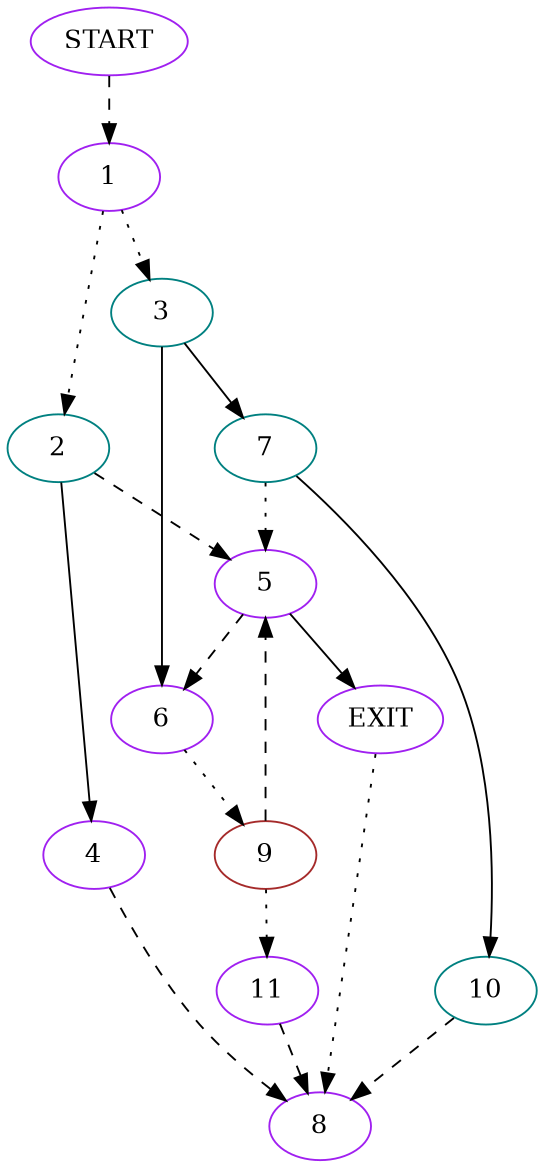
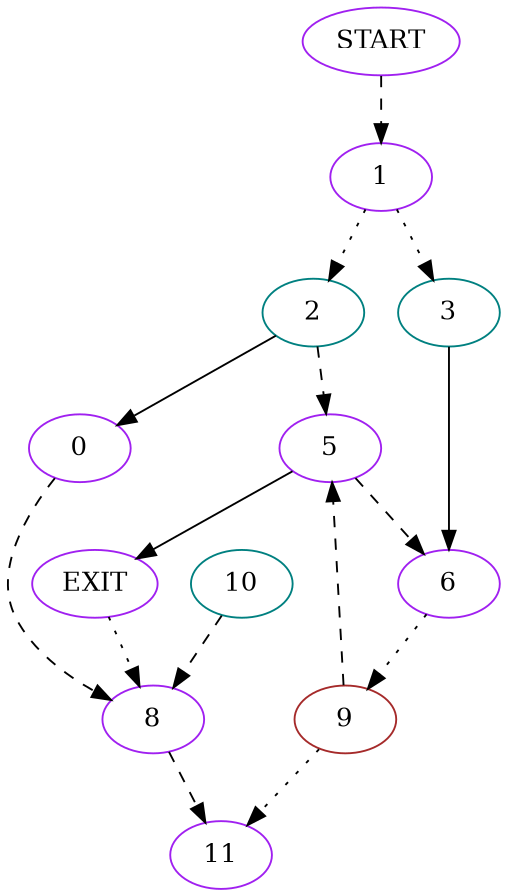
node "7": removed
node "4": label "4" -> "0"
edge "11" -> "8": reversed
